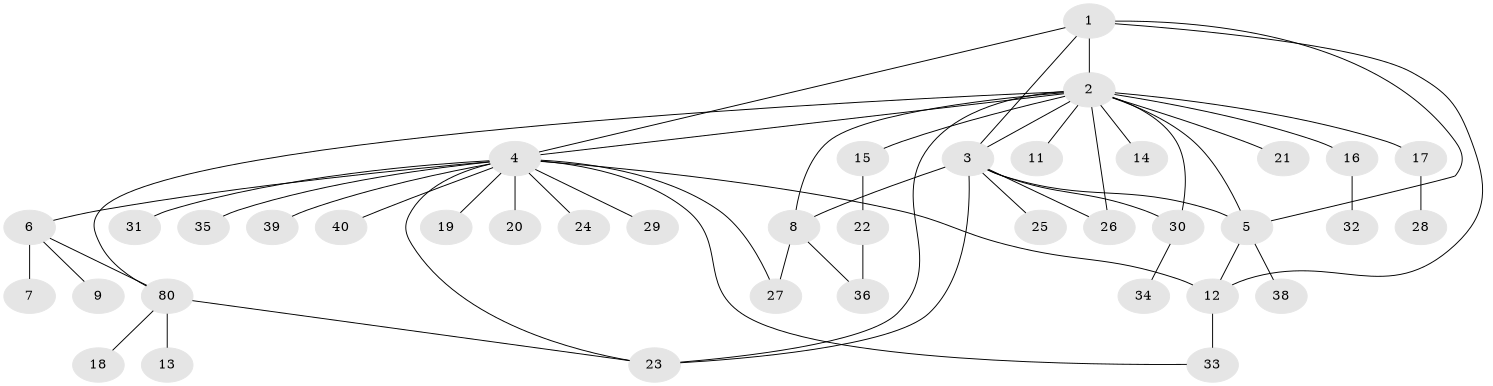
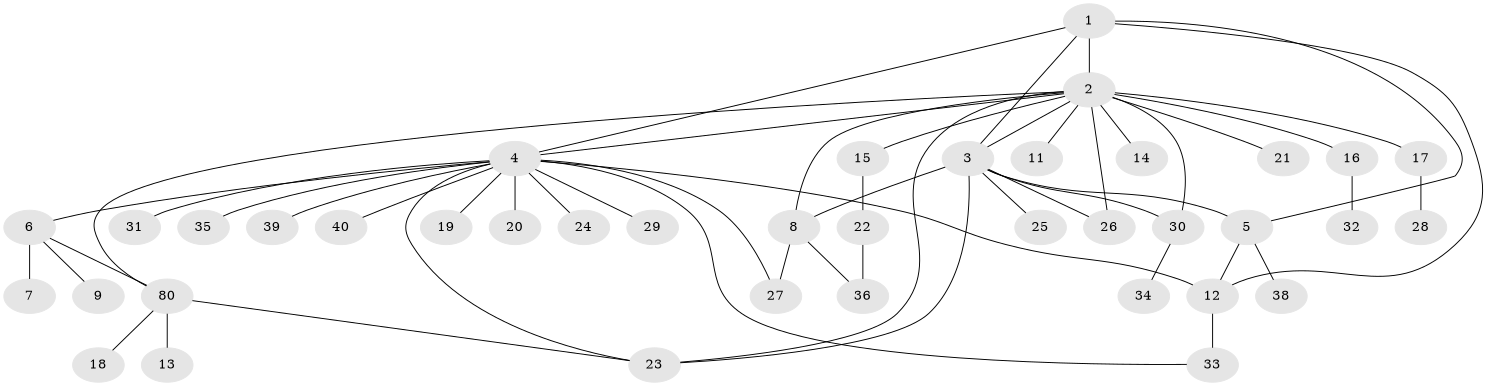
edge "2" -- "5": removed
